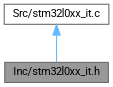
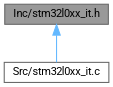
edge "Inc/stm32l0xx_it.h" -> "Src/stm32l0xx_it.c": reversed
